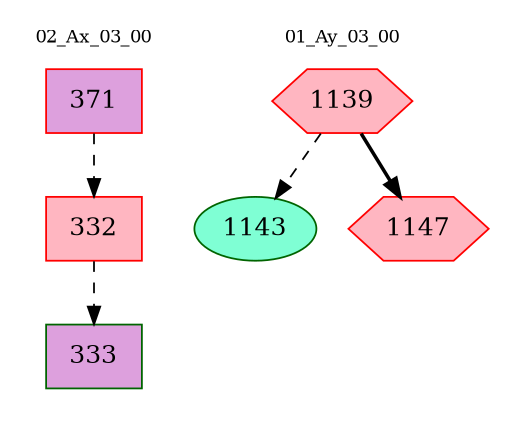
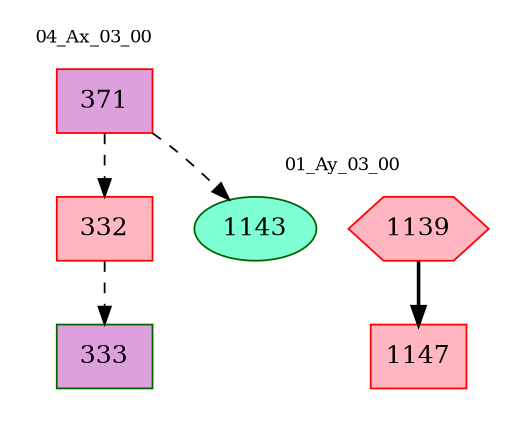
cluster "02_Ax_03_00": label "02_Ax_03_00" -> "04_Ax_03_00"
edge "1139" -> "1143": now "371" -> "1143"
node "1147": shape hexagon -> box
